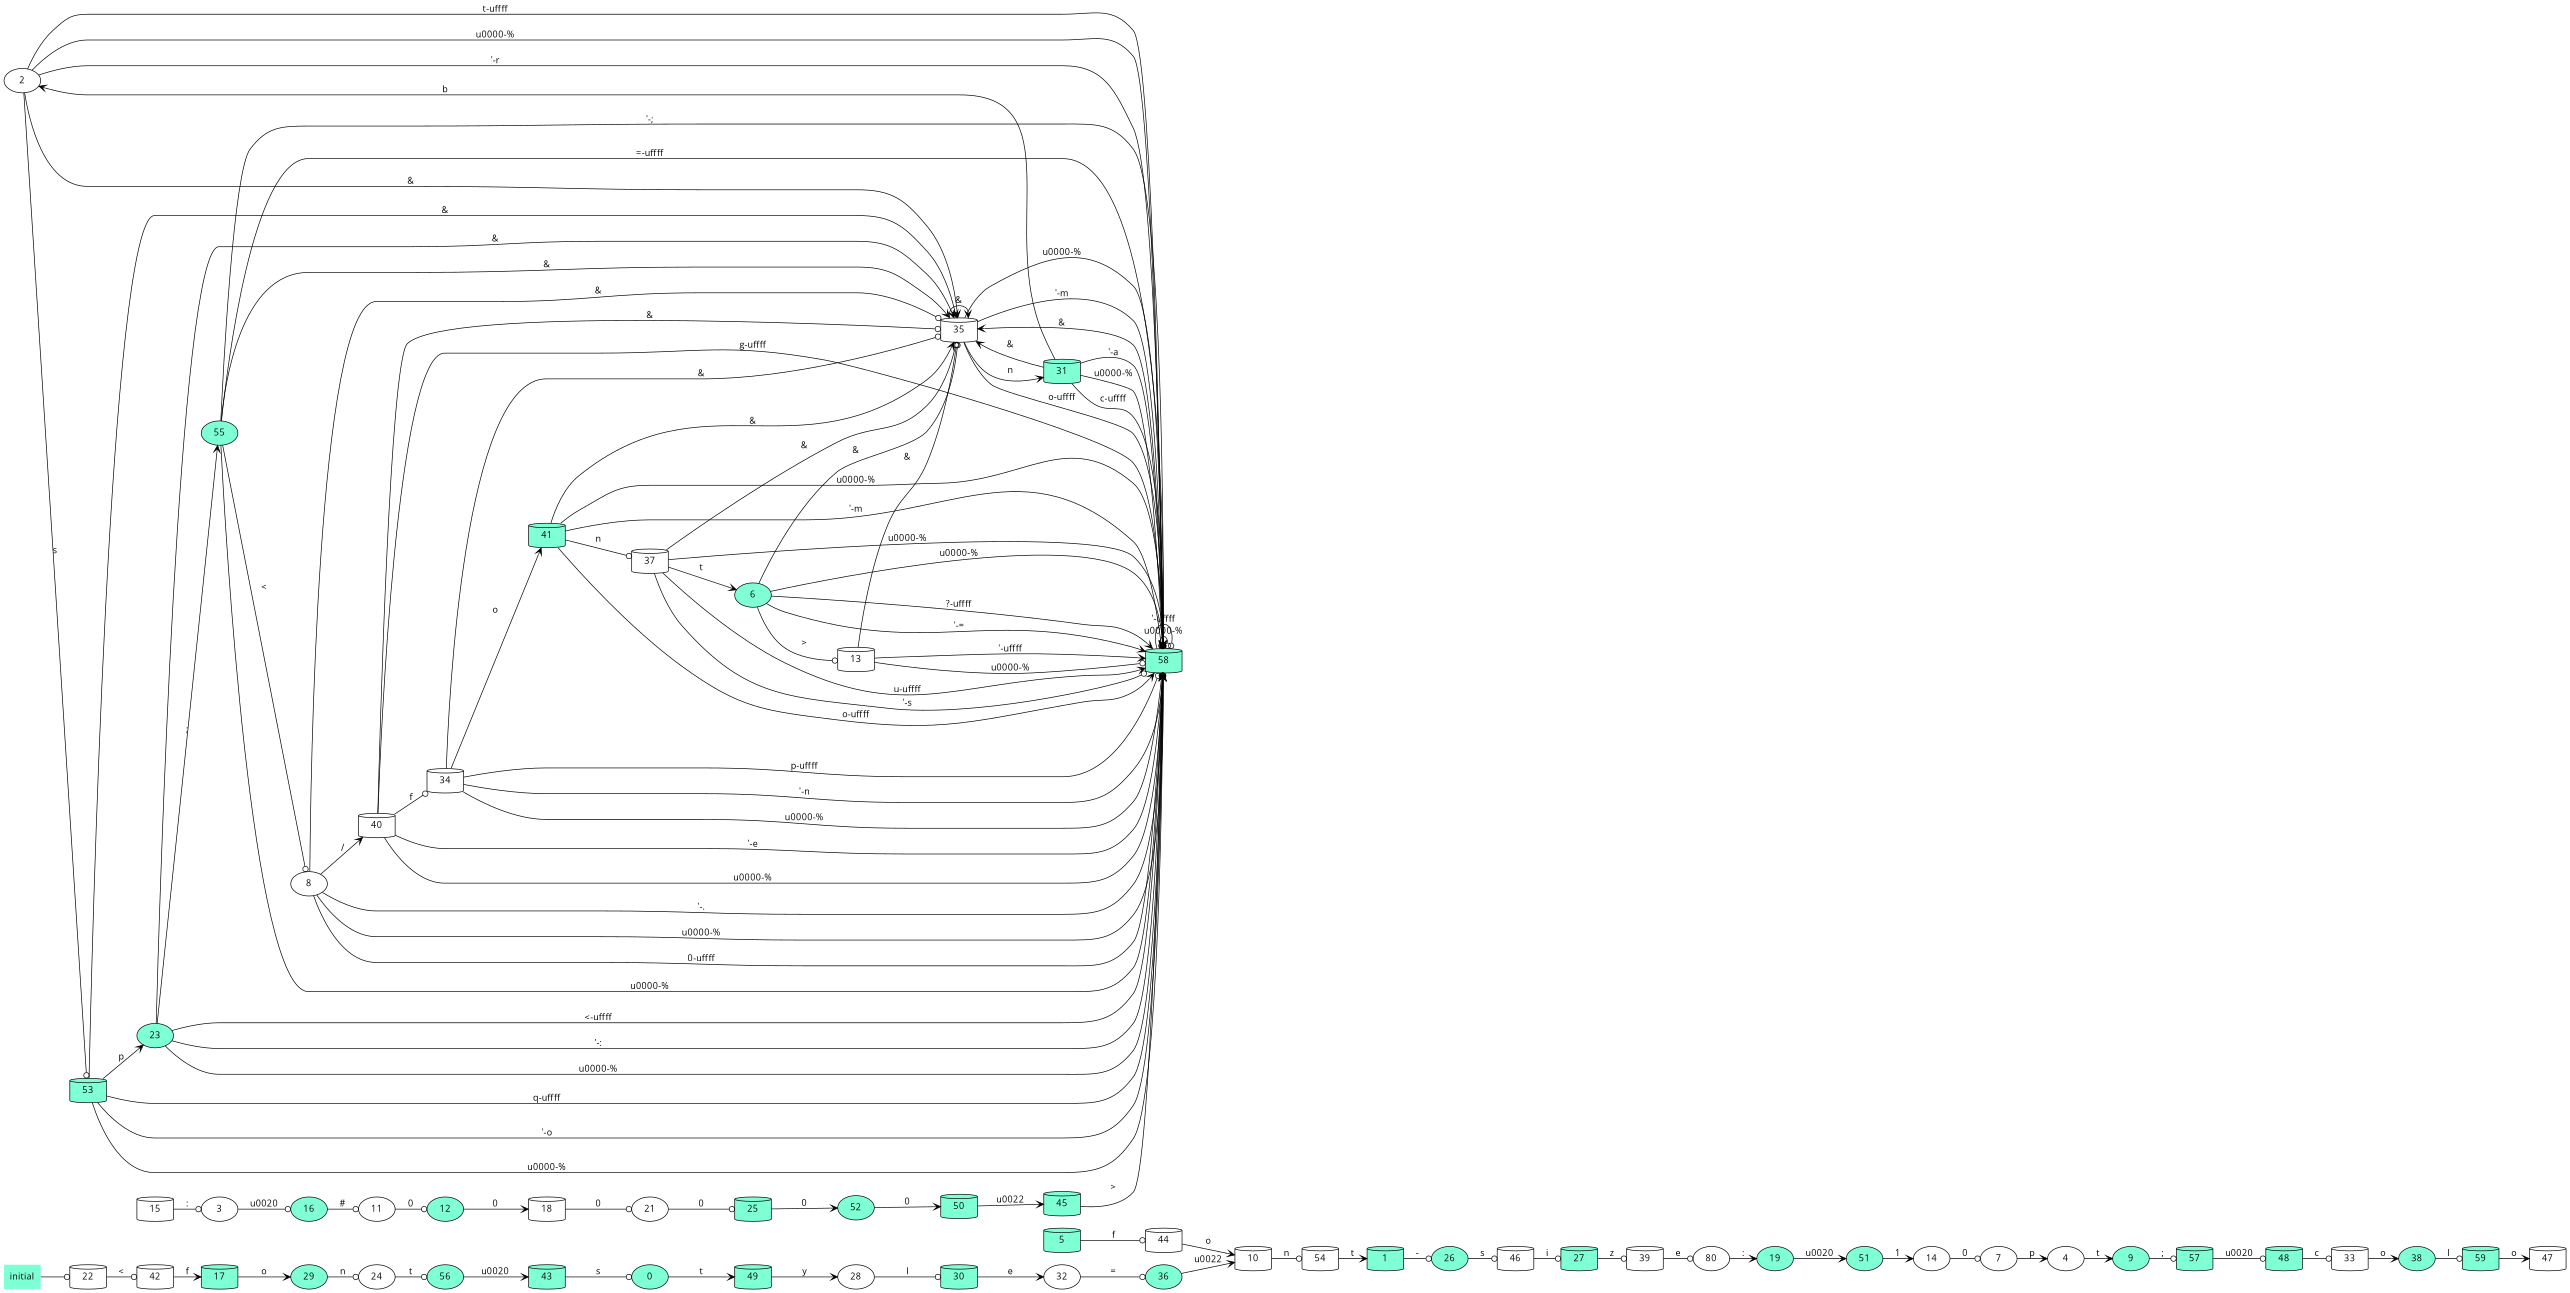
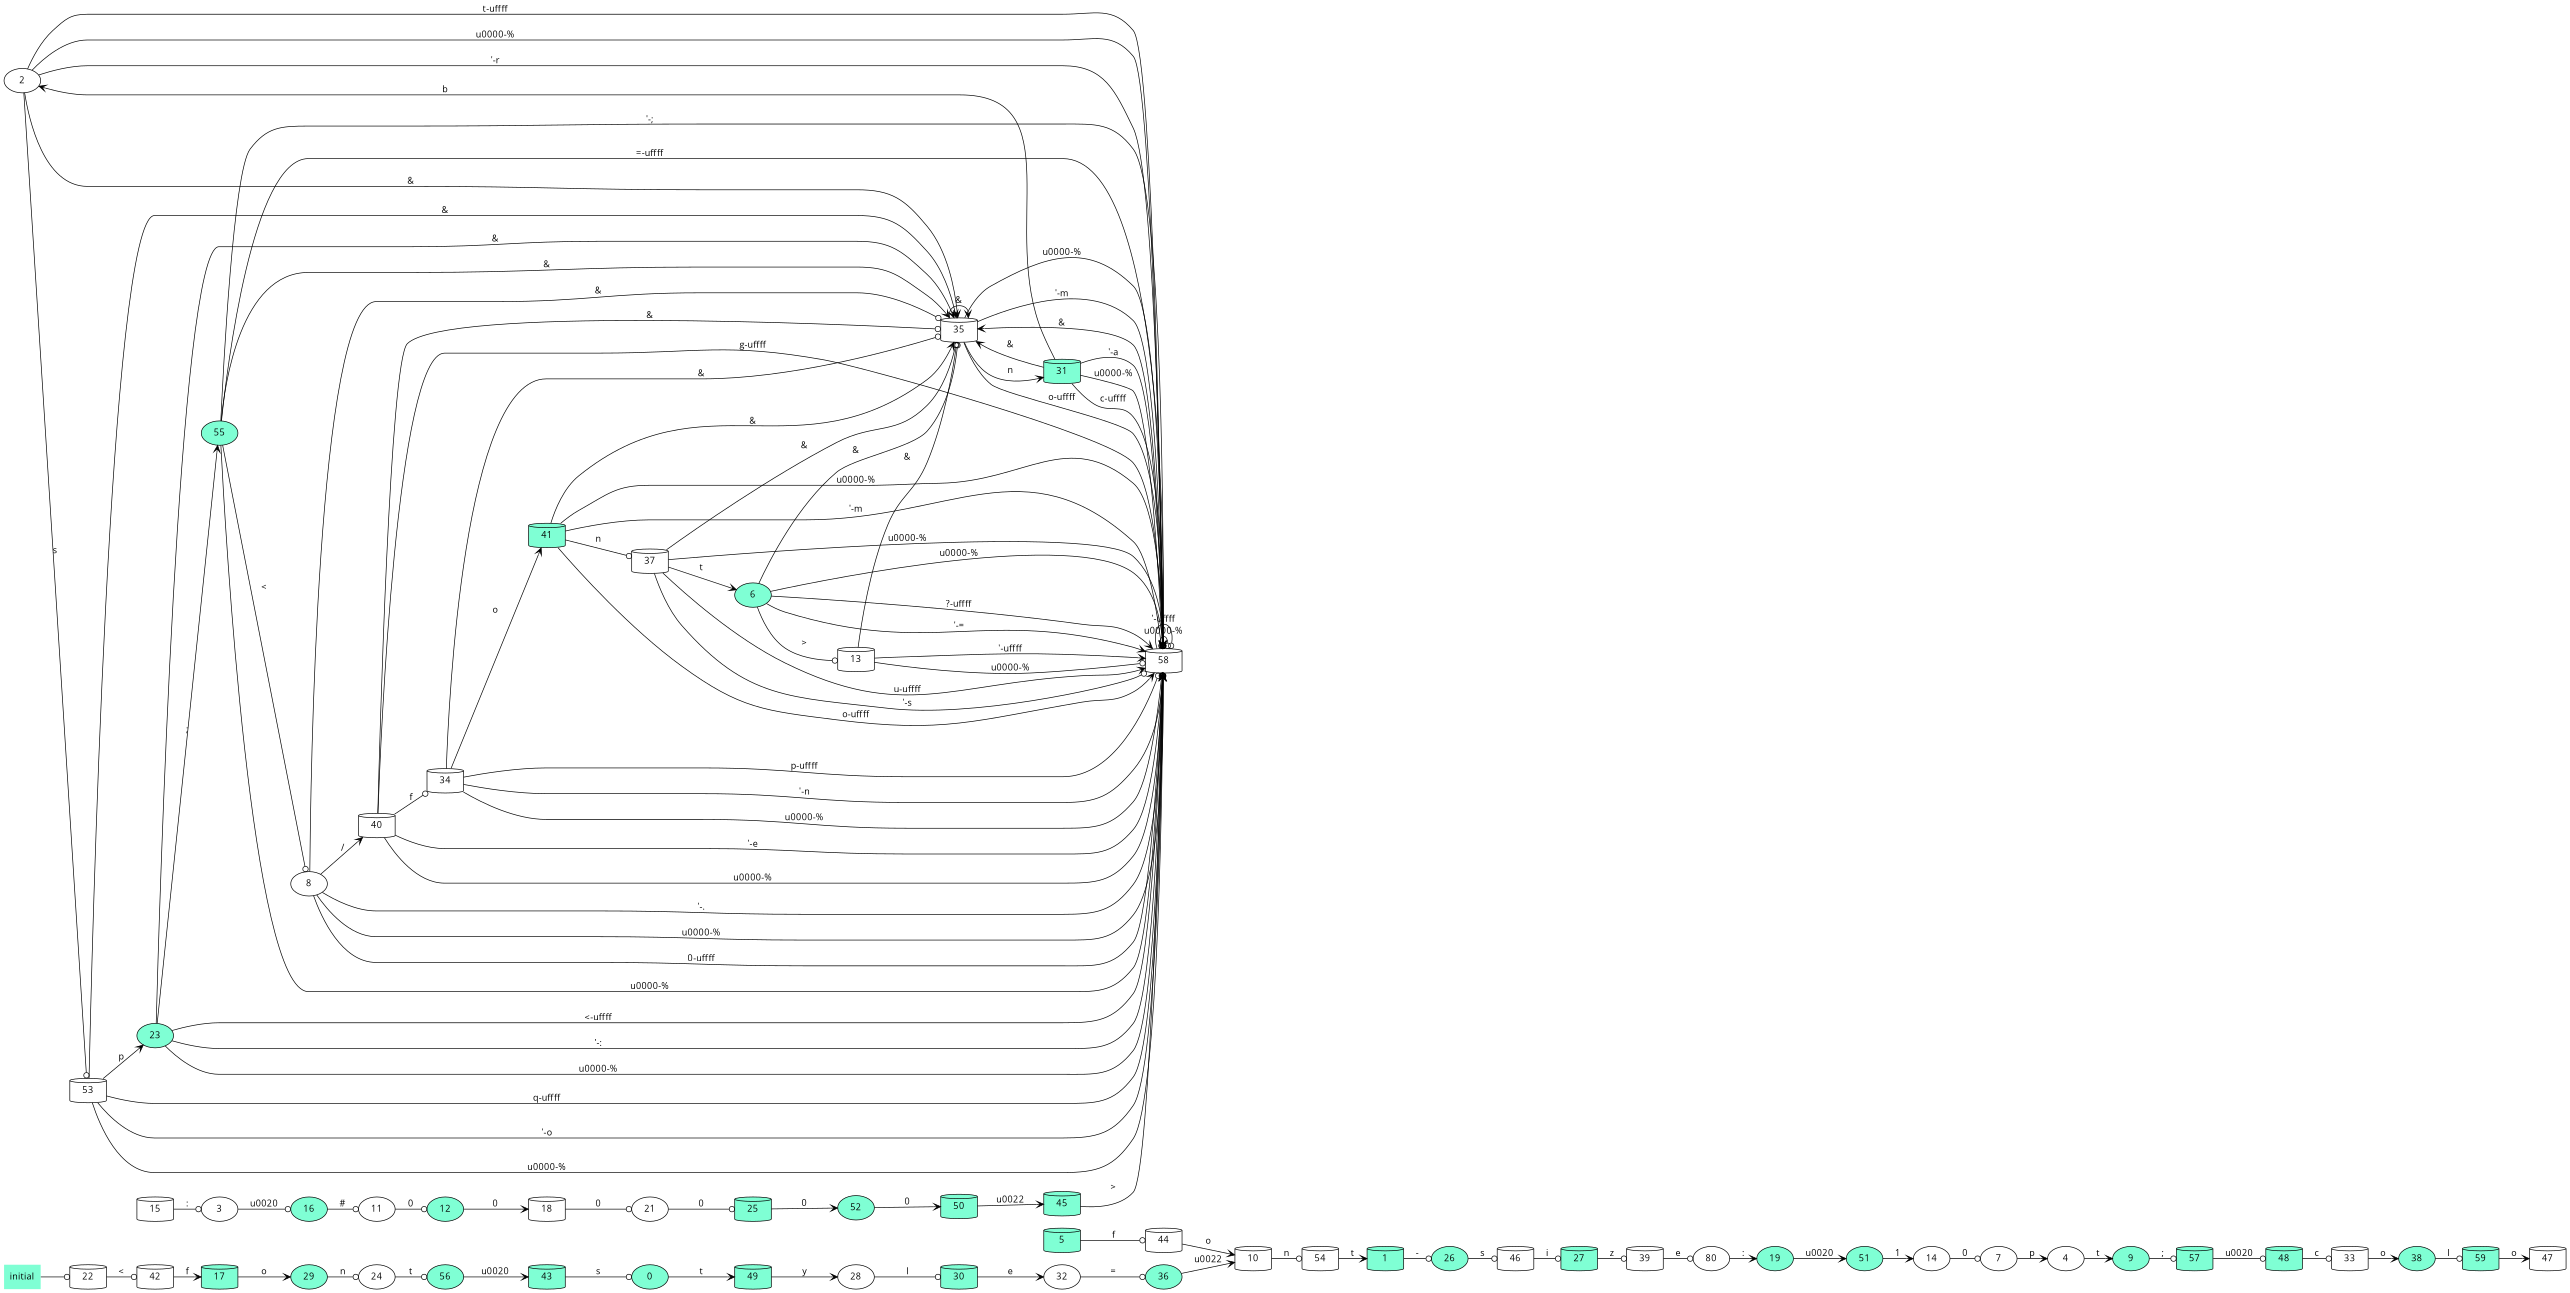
node "58": fillcolor aquamarine -> white
node "53": fillcolor aquamarine -> white
